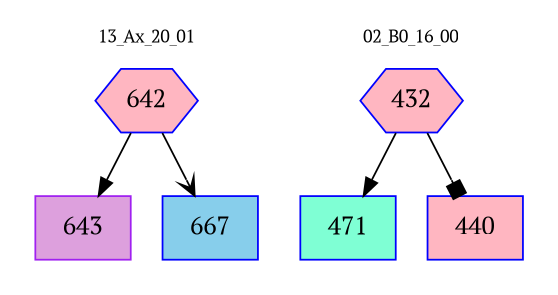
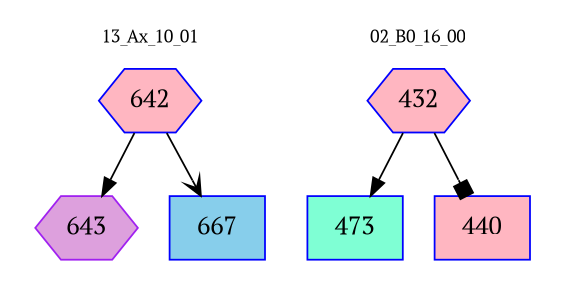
cluster "13_Ax_20_01": label "13_Ax_20_01" -> "13_Ax_10_01"
node "643": shape box -> hexagon
node "471": label "471" -> "473"
